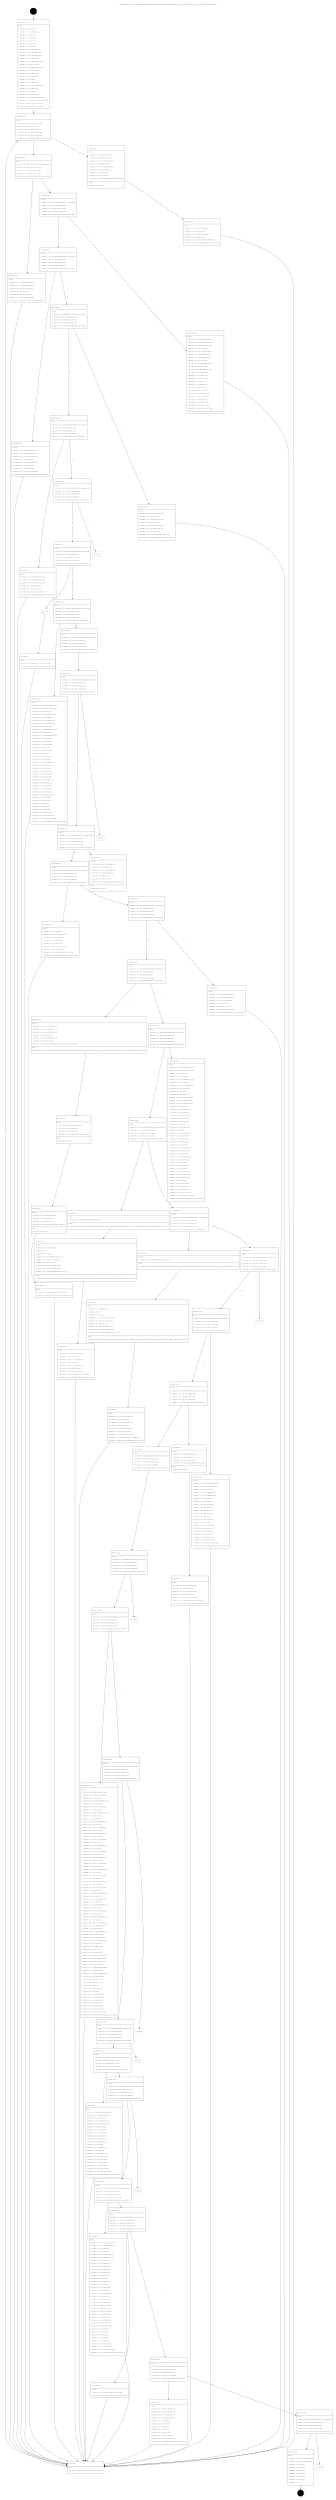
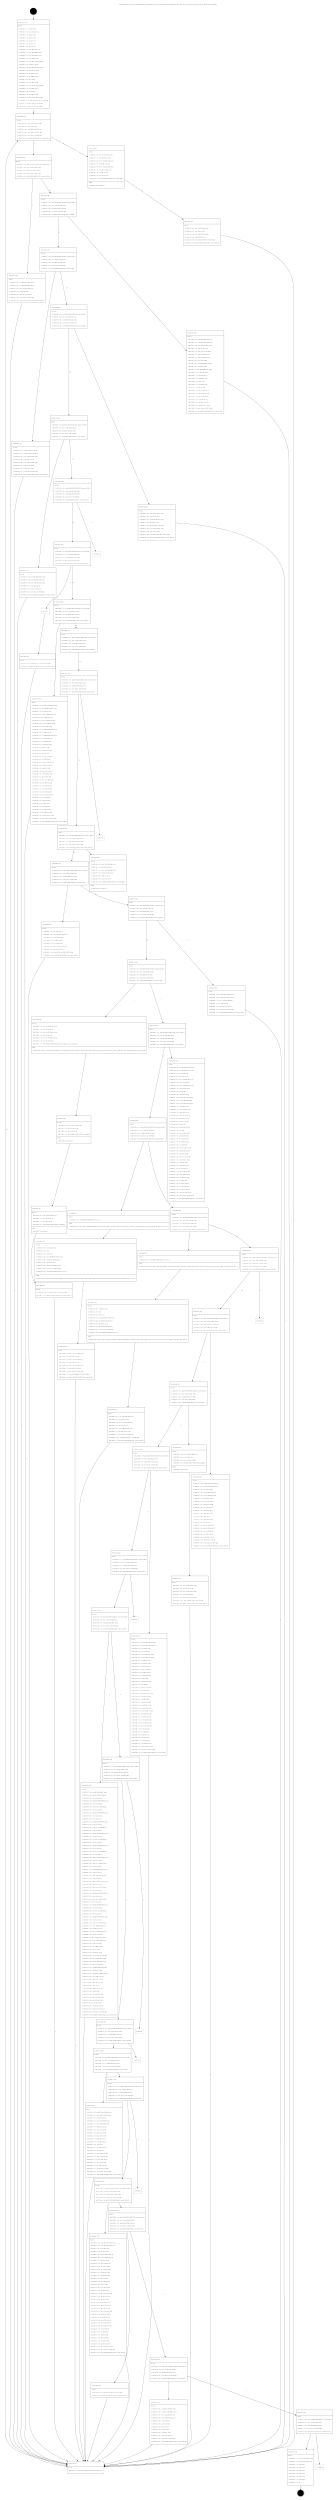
node "0x401f44 [137]": added
